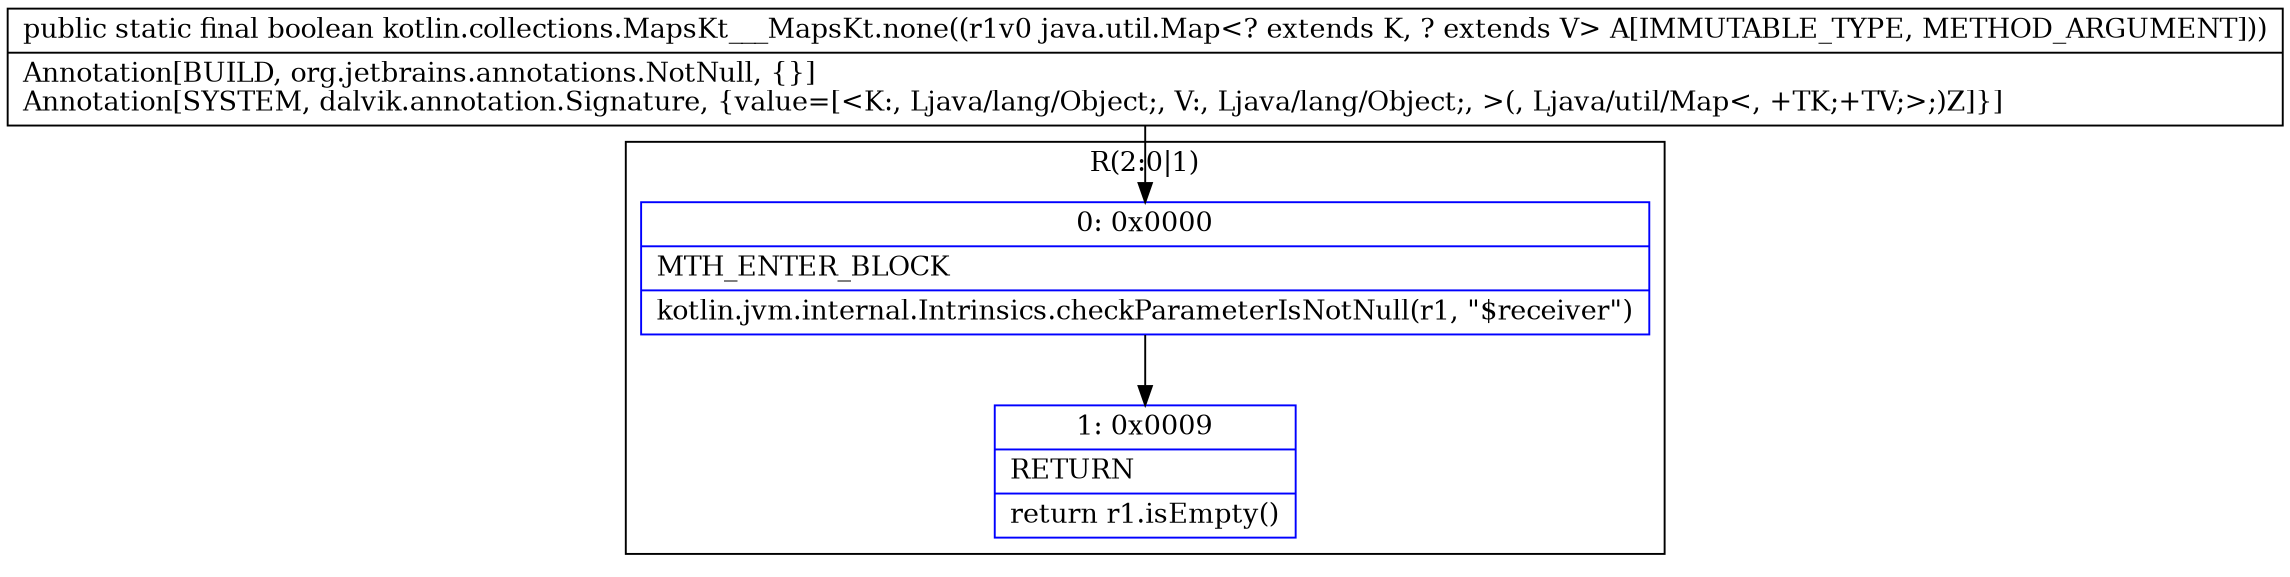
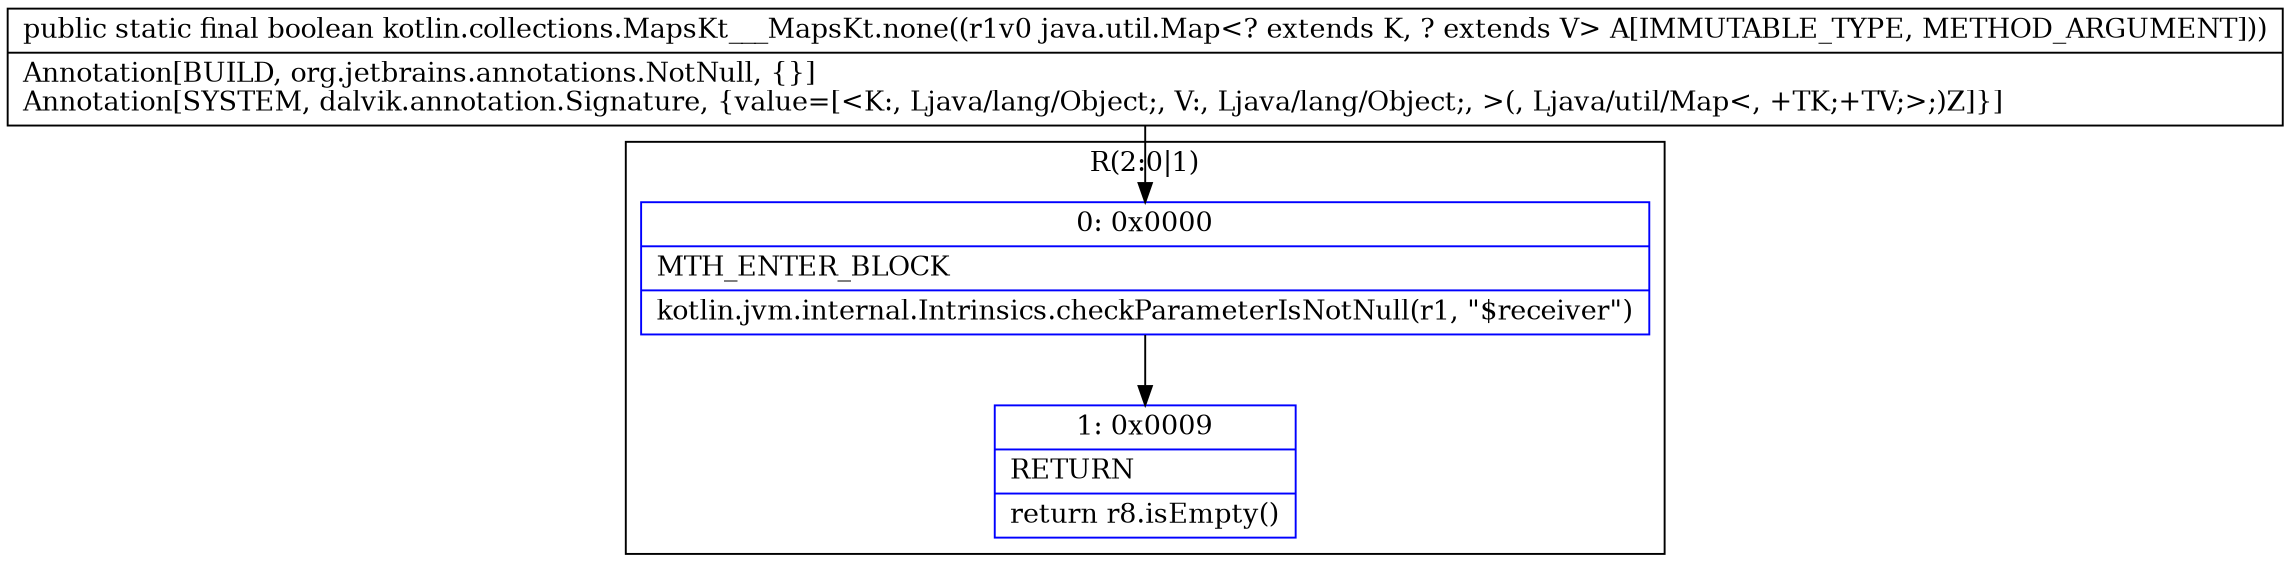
node "1: 0x0009": text "return r1.isEmpty()" -> "return r8.isEmpty()"
